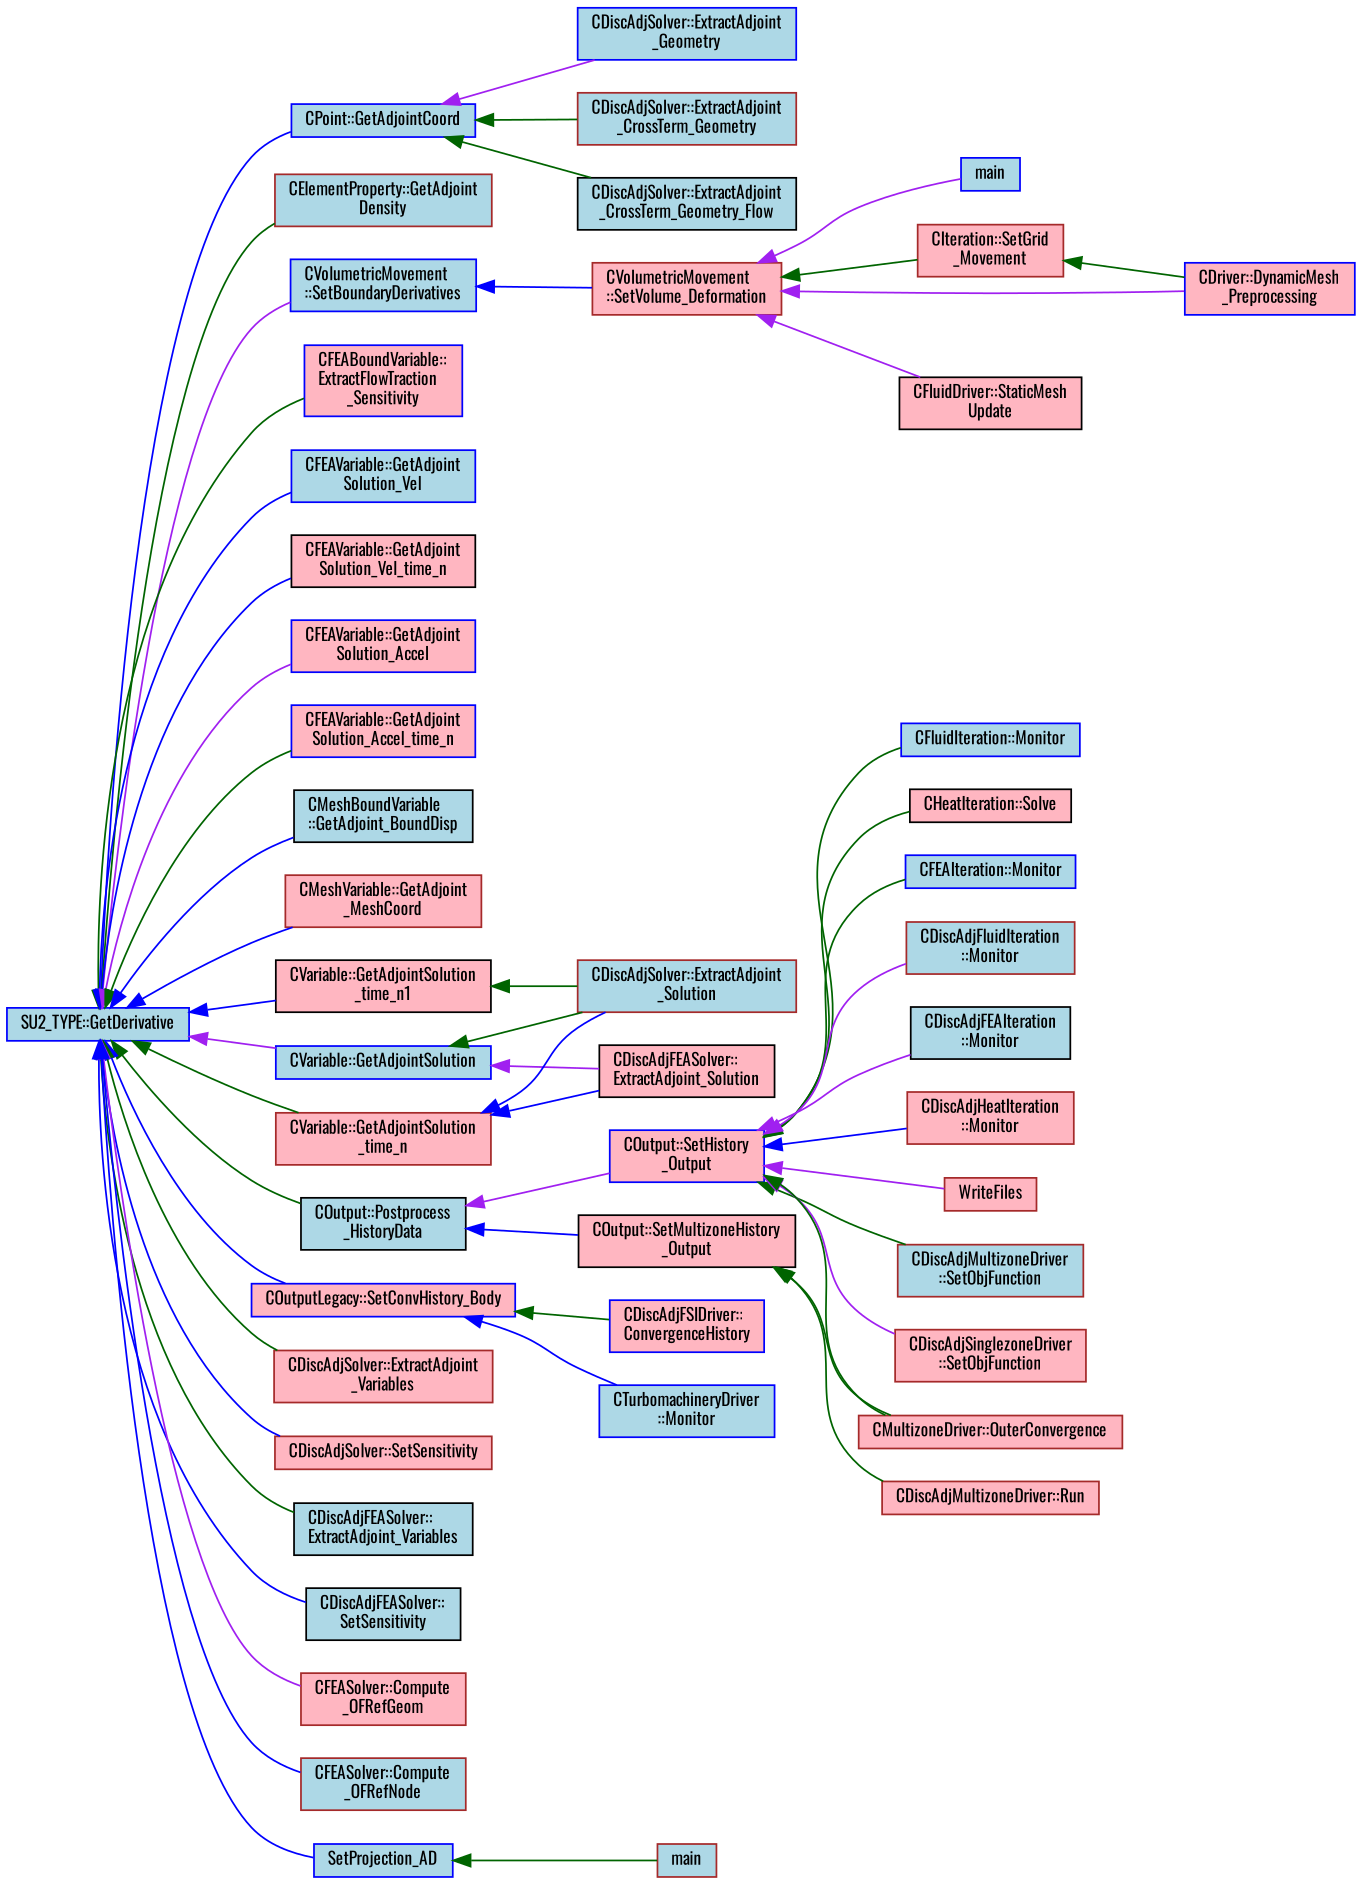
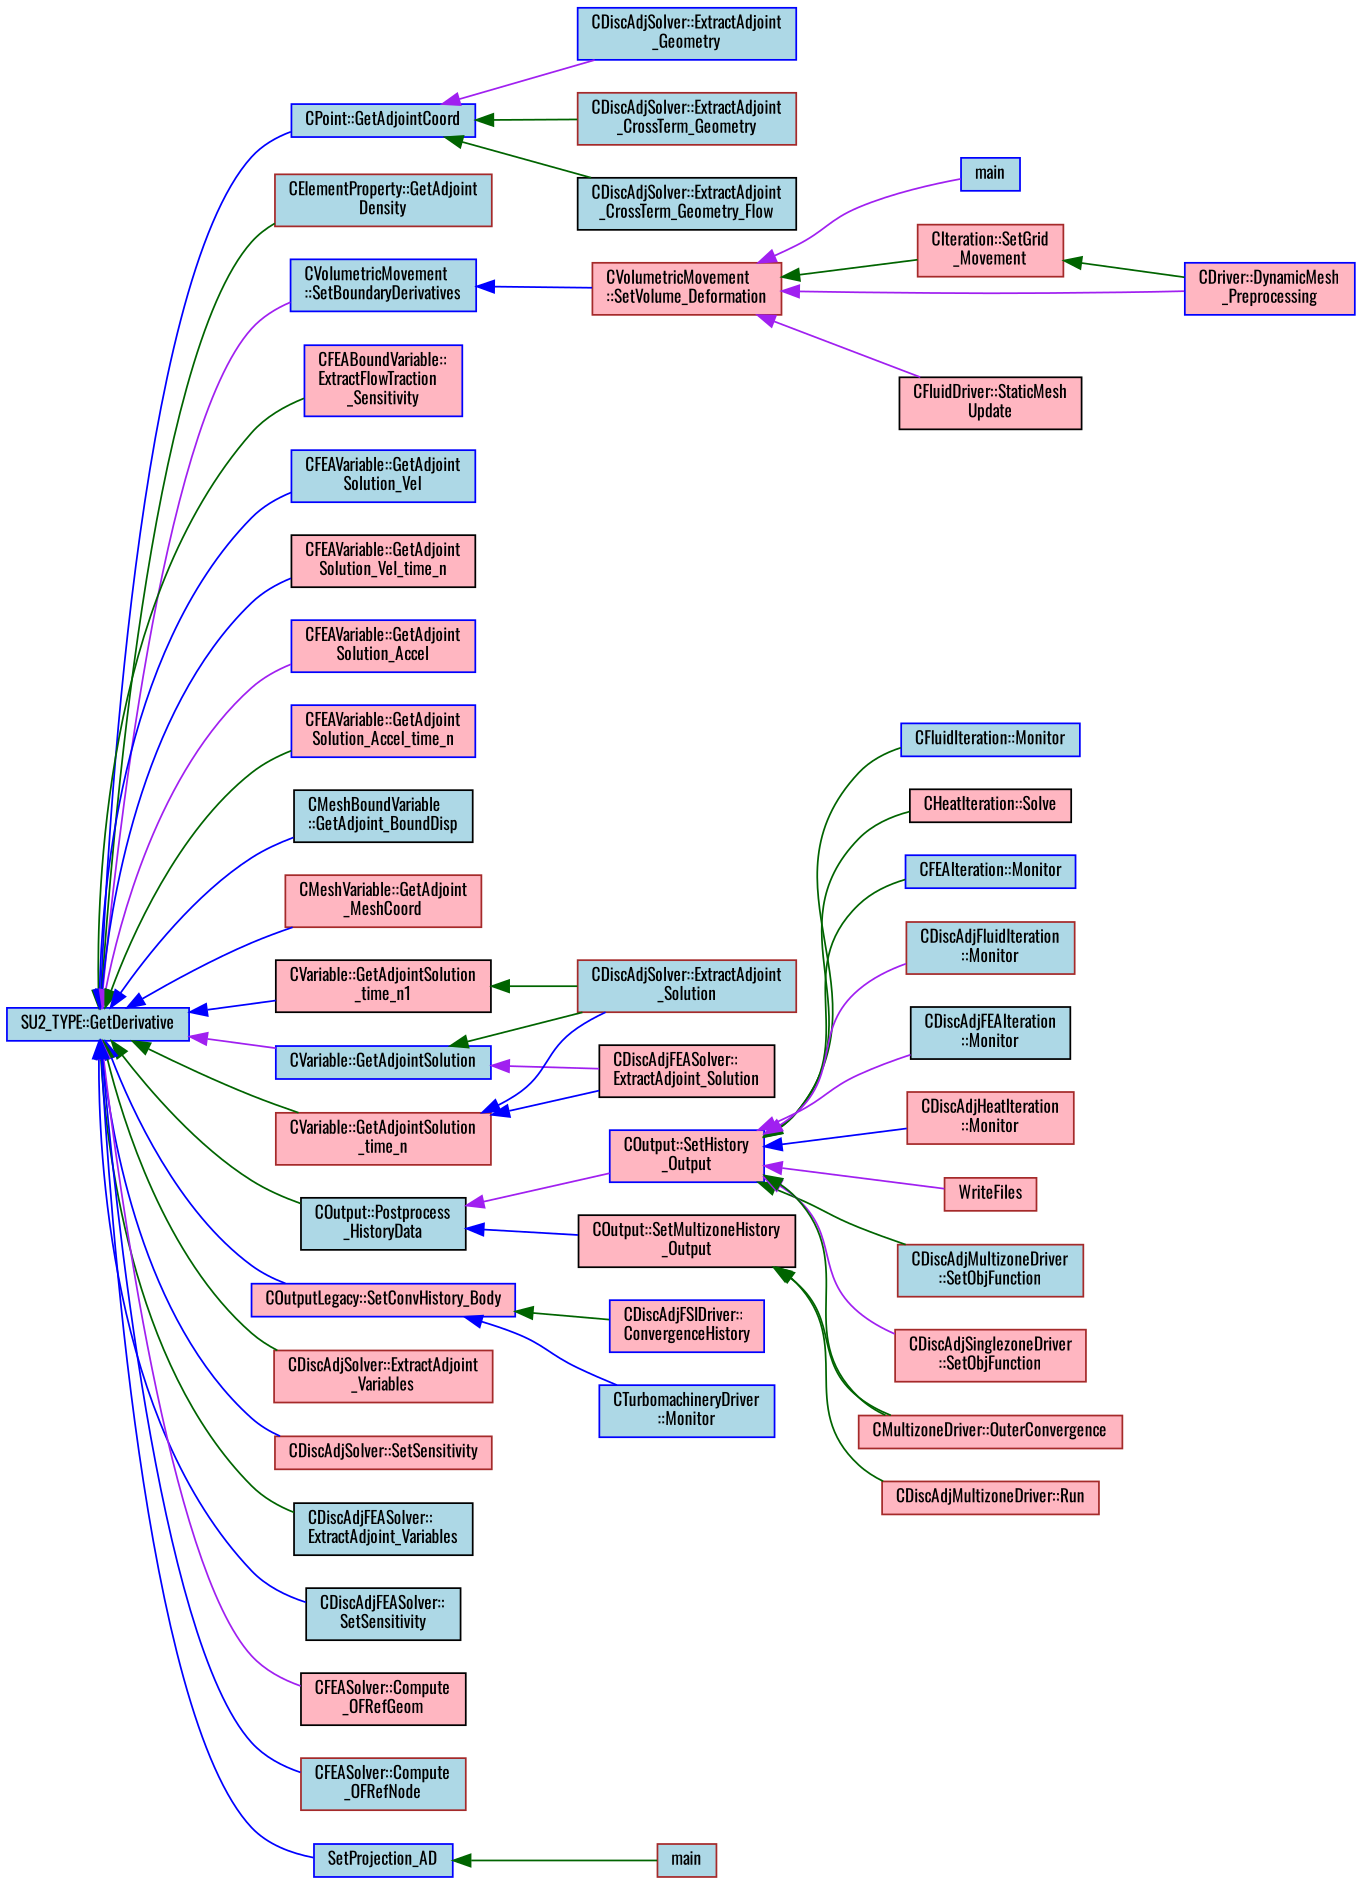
node "CFEASolver::Compute _OFRefGeom": color brown -> black
